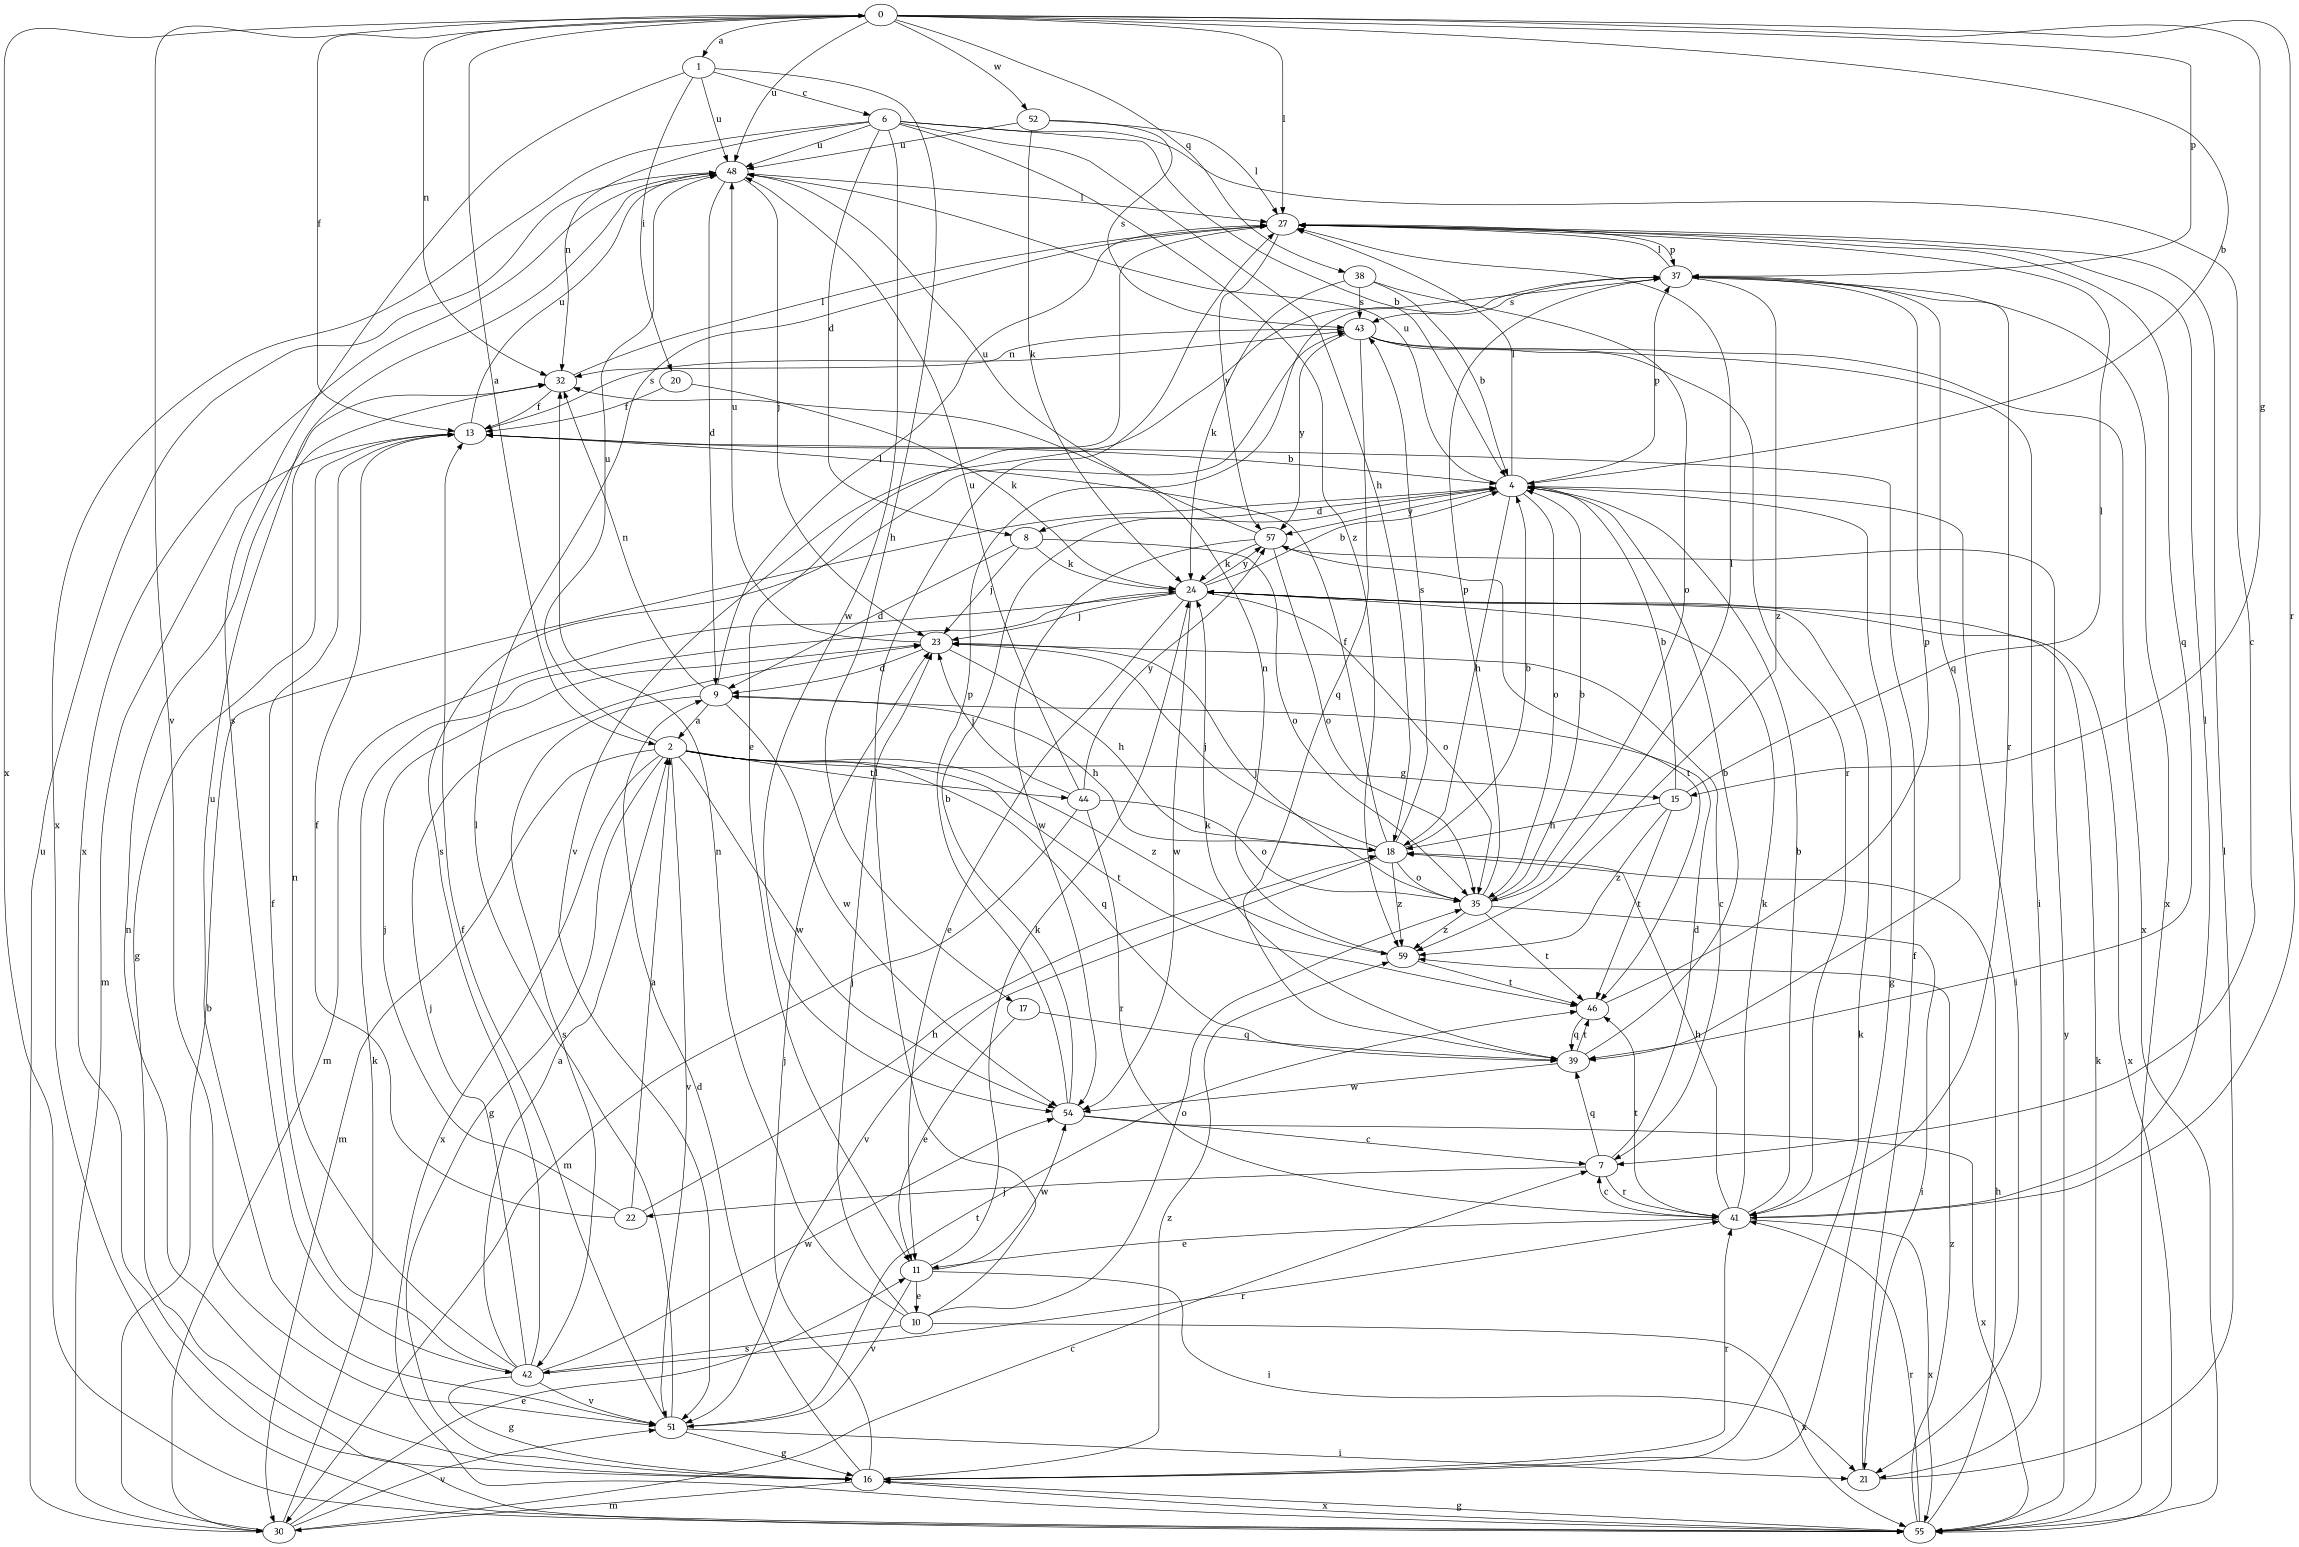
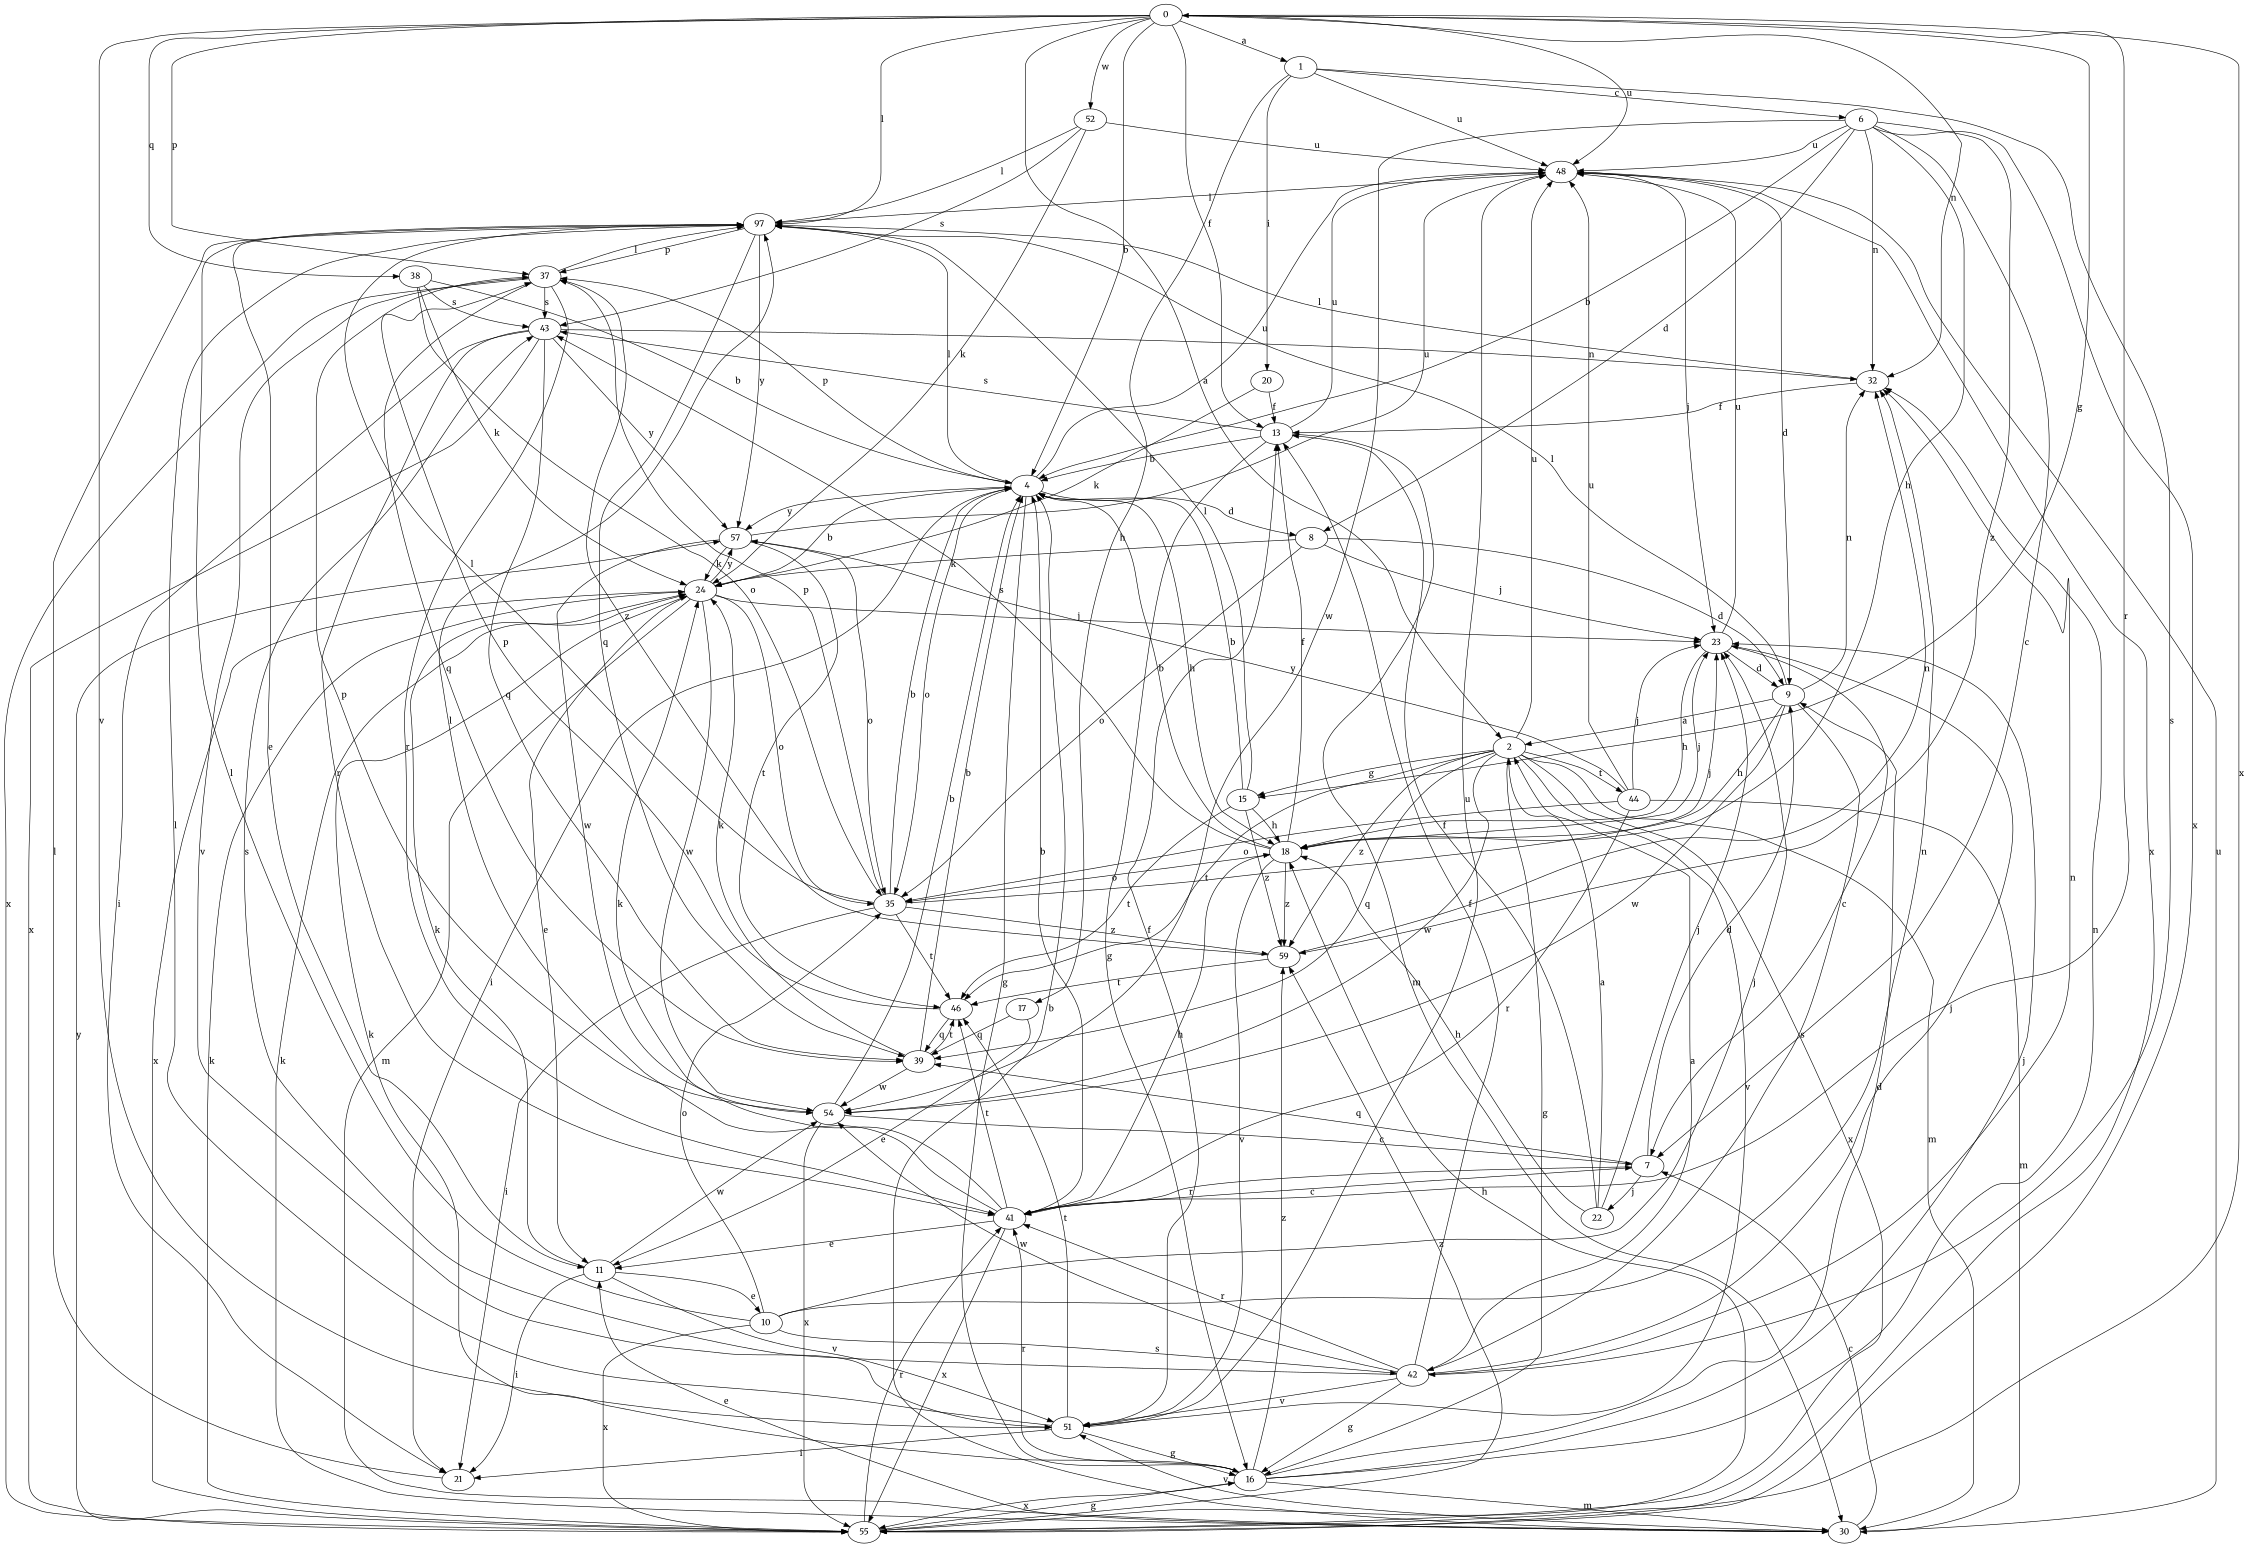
node "27": label "27" -> "97"
edge "21" -> "13": removed, label "f"
edge "37" -> "59": reversed
